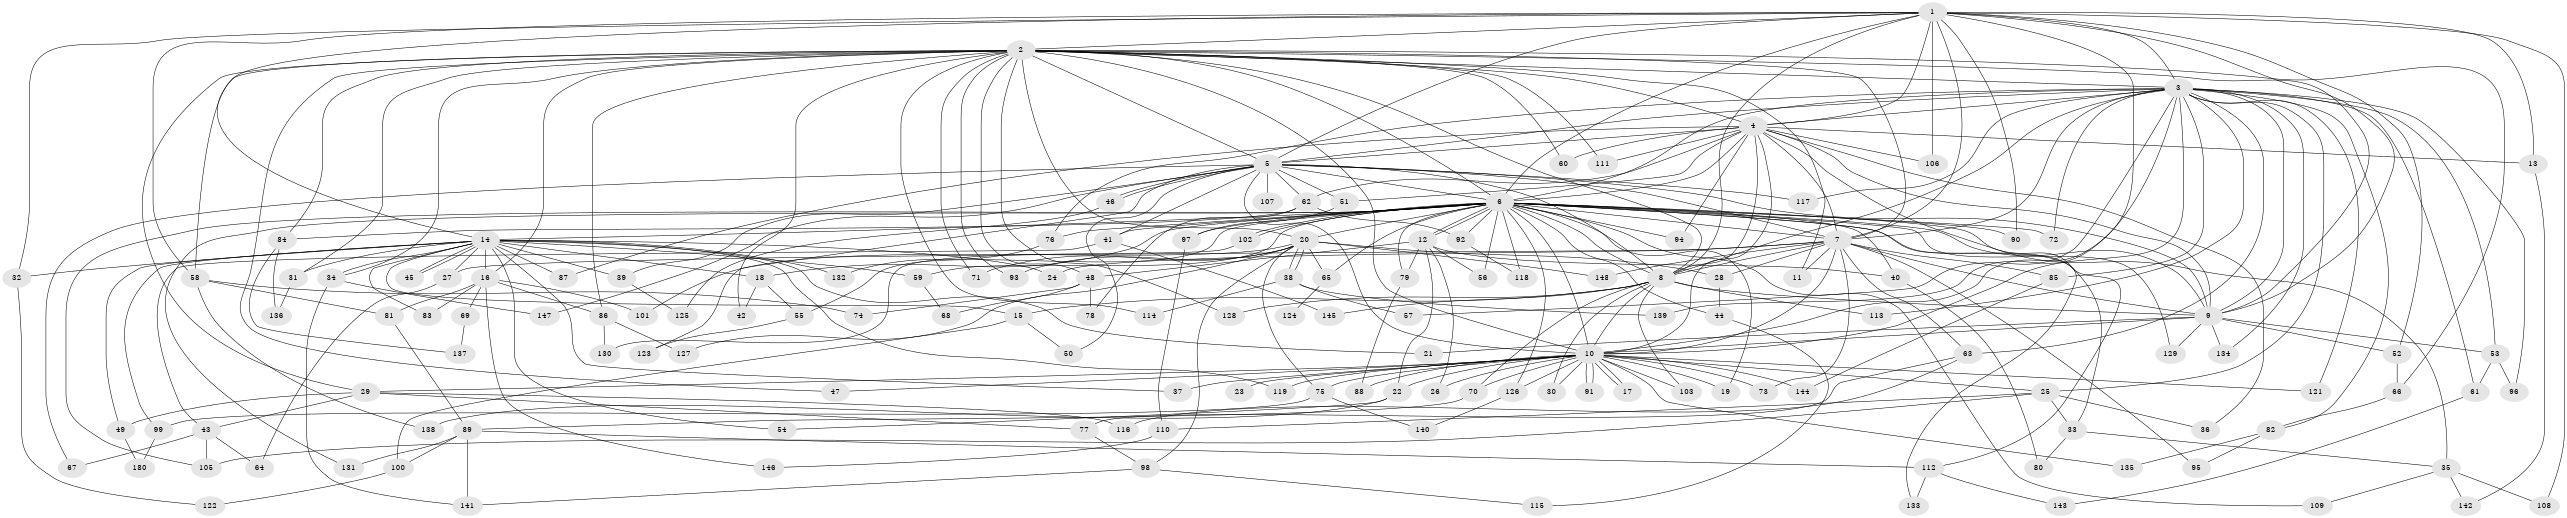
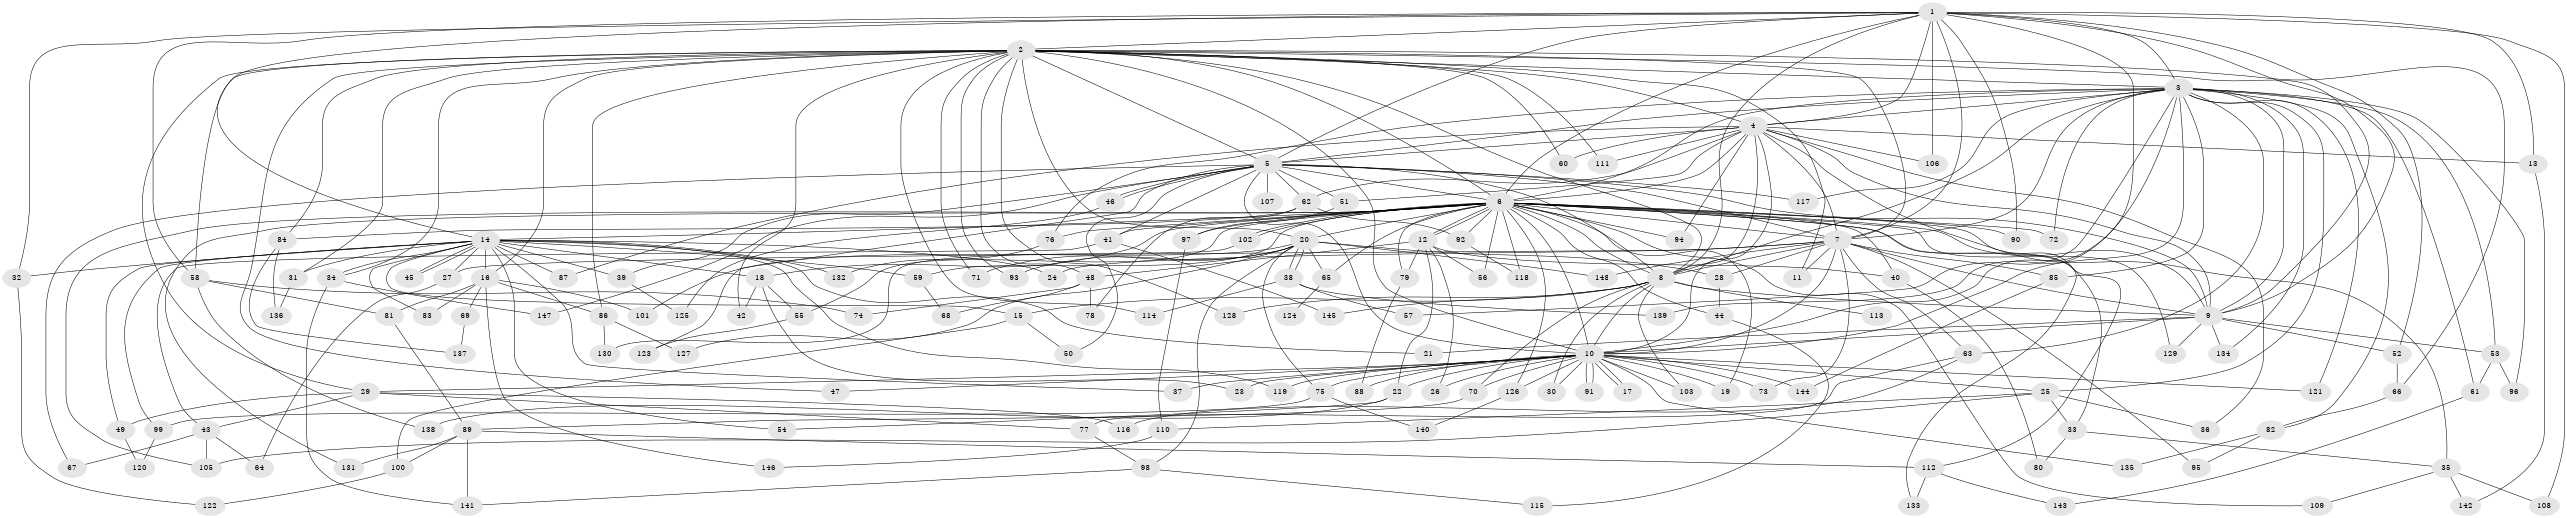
edge "3" -- "113": removed
edge "18" -- "23": added
node "180": label "180" -> "120"
